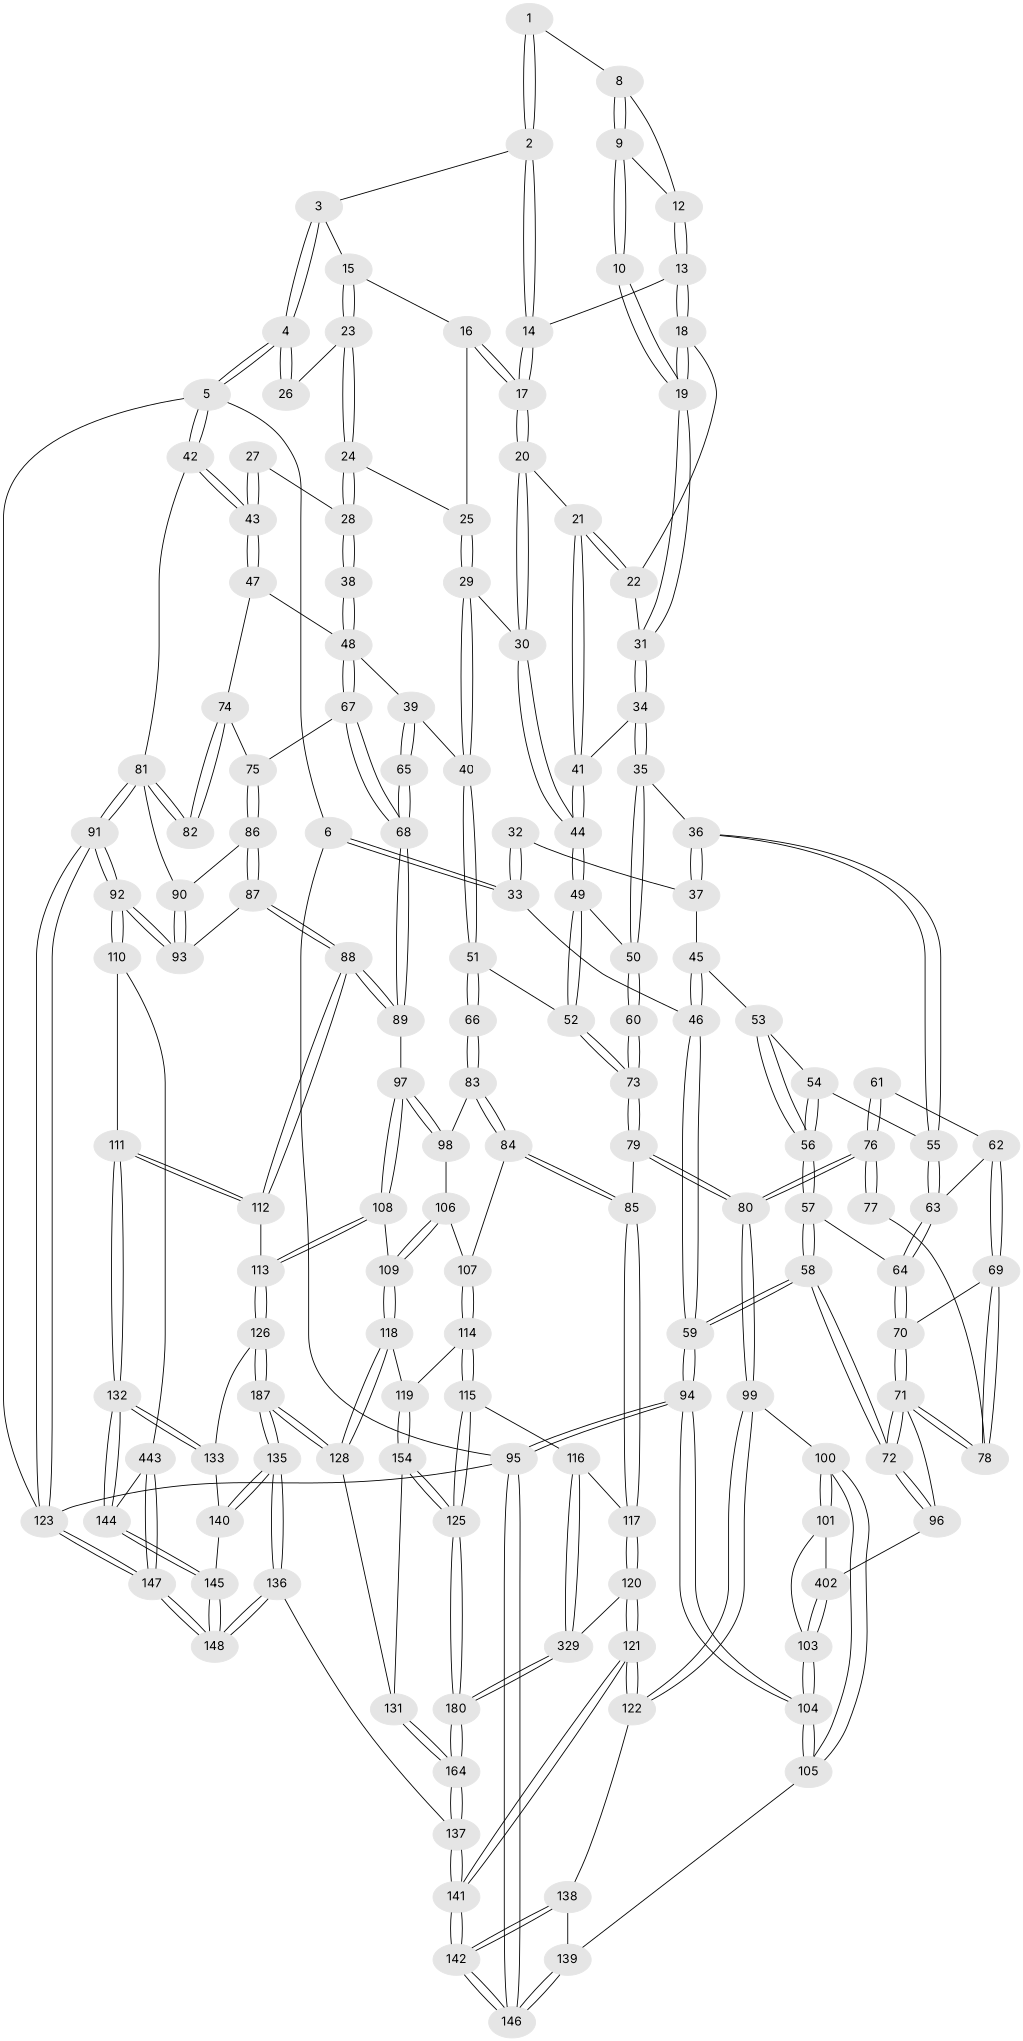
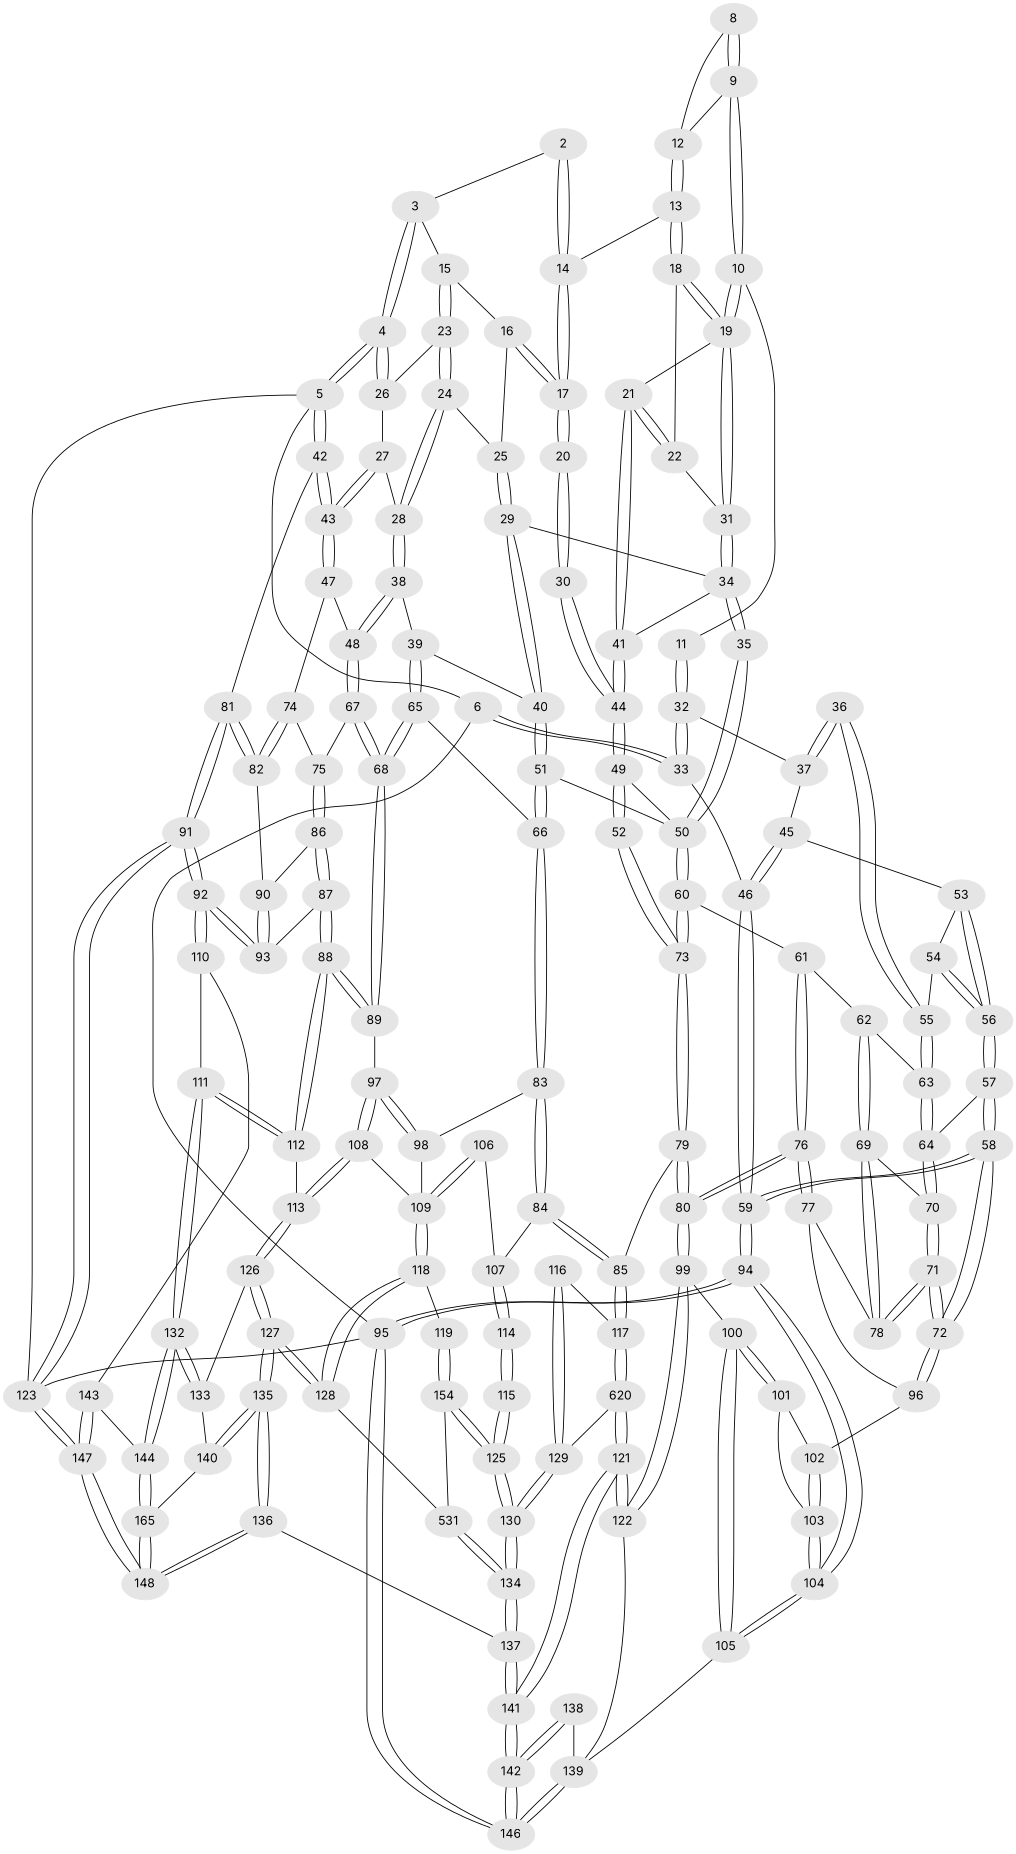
node "1": removed
edge "26" -- "27": added
edge "20" -- "21": now "19" -- "21"
edge "29" -- "30": now "29" -- "34"
node "11": added
edge "48" -- "39": now "38" -- "39"
edge "65" -- "66": added
edge "35" -- "36": removed
edge "81" -- "90": now "82" -- "90"
edge "60" -- "61": added
edge "51" -- "52": now "51" -- "50"
edge "98" -- "106": now "98" -- "109"
edge "114" -- "119": removed
node "187": label "187" -> "127"
edge "115" -- "116": removed
edge "71" -- "96": now "77" -- "96"
node "443": label "443" -> "143"
node "145": label "145" -> "165"
node "120": label "120" -> "620"
node "402": label "402" -> "102"
node "329": label "329" -> "129"
node "131": label "131" -> "531"
node "180": label "180" -> "130"
node "164": label "164" -> "134"
edge "122" -- "138": now "122" -- "139"
